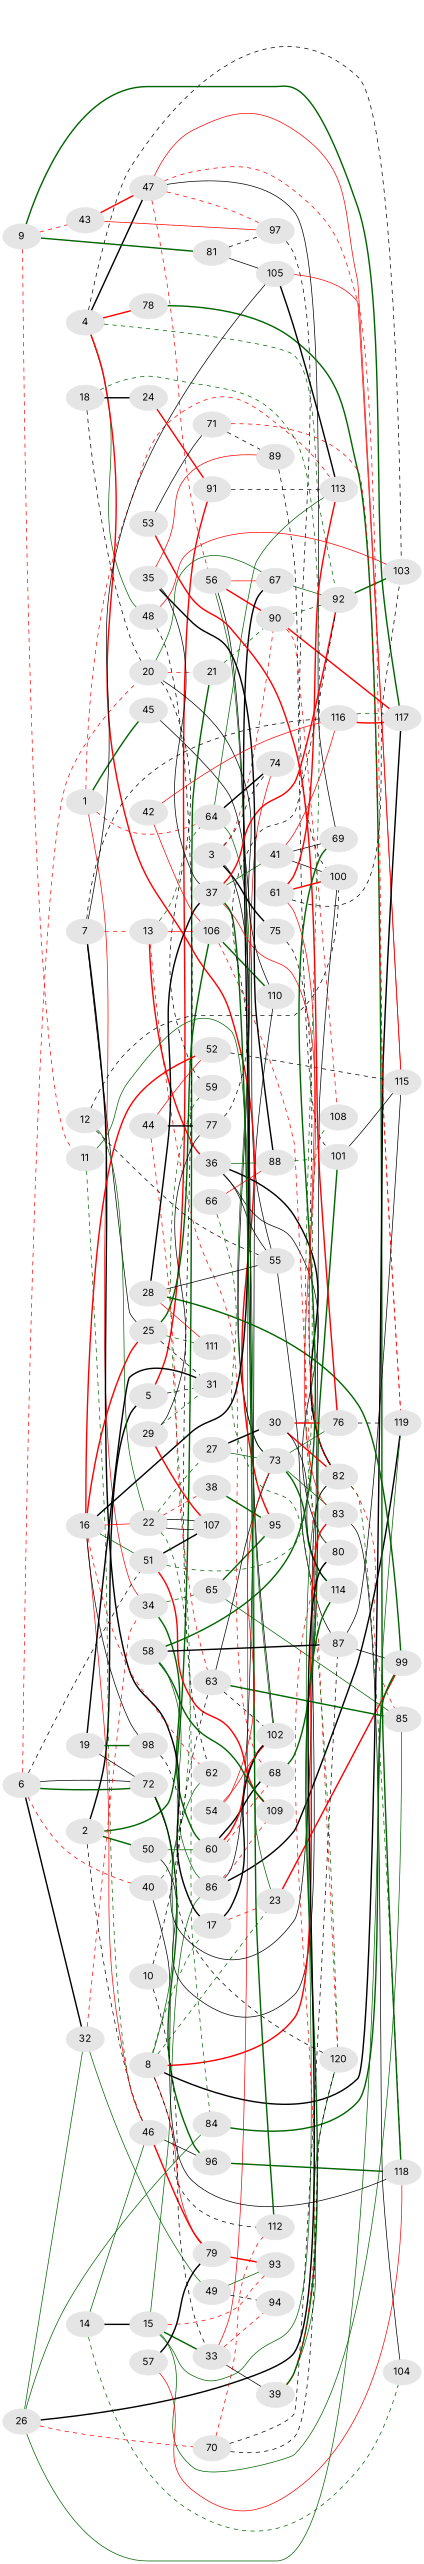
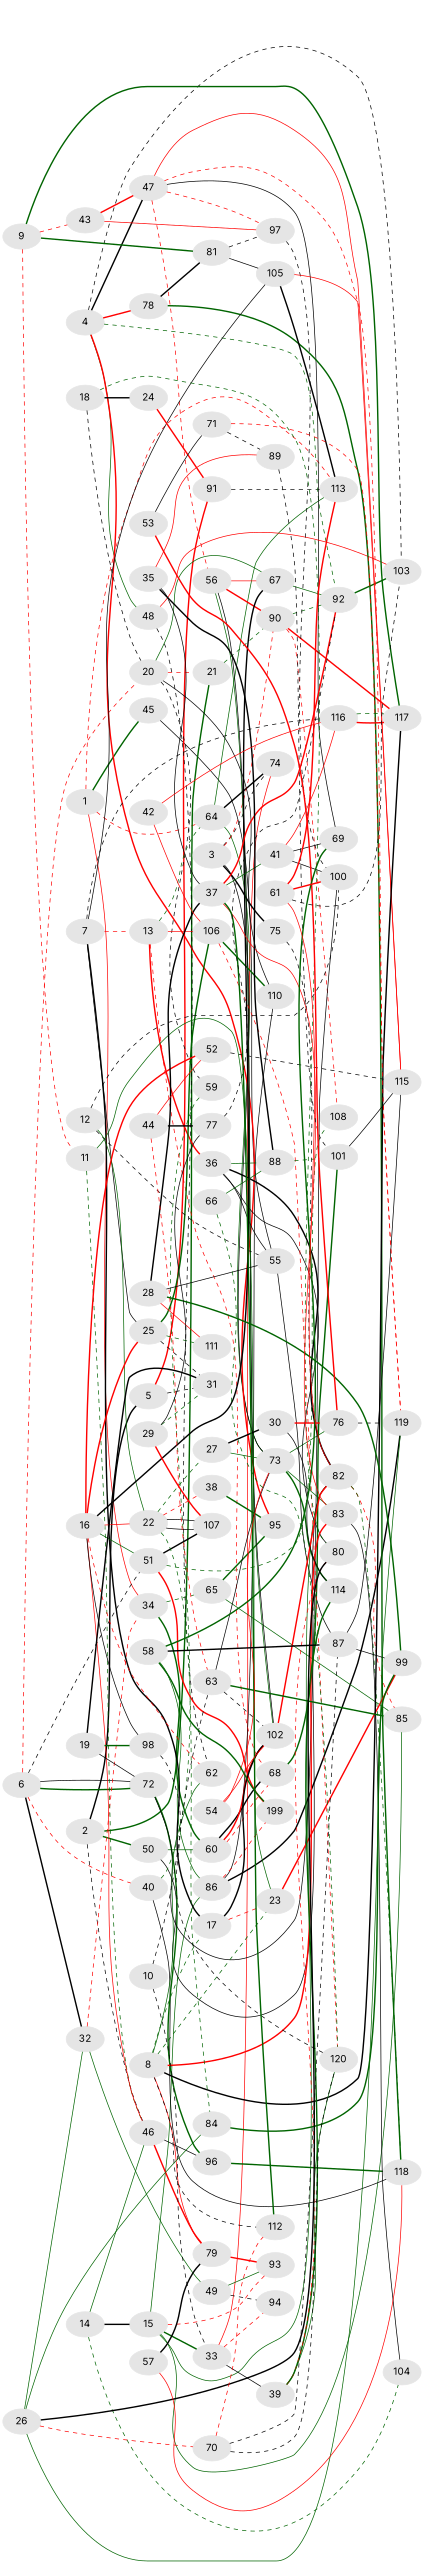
edge "81" -- "78": added
edge "88" -- "66": color red -> darkgreen
edge "30" -- "82": now "102" -- "82"
node "109": label "109" -> "199"
